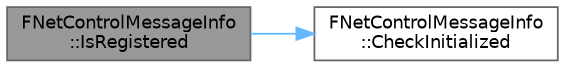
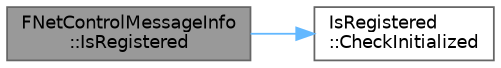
node "FNetControlMessageInfo ::CheckInitialized": label "FNetControlMessageInfo ::CheckInitialized" -> "IsRegistered ::CheckInitialized"
